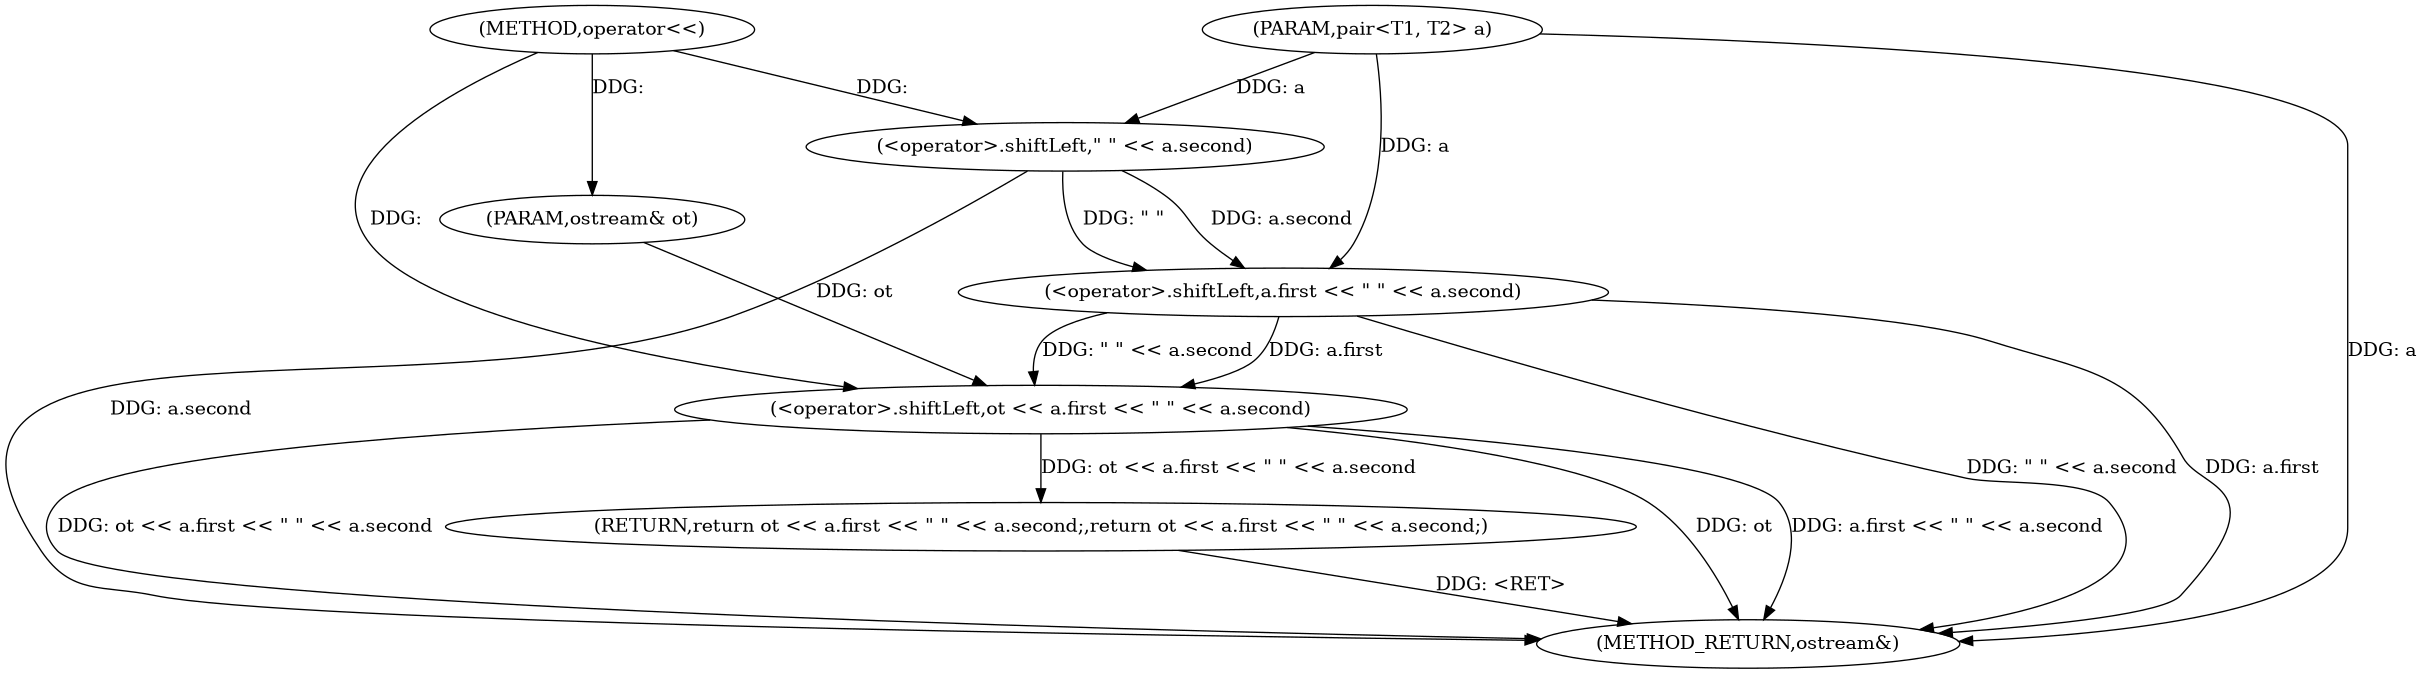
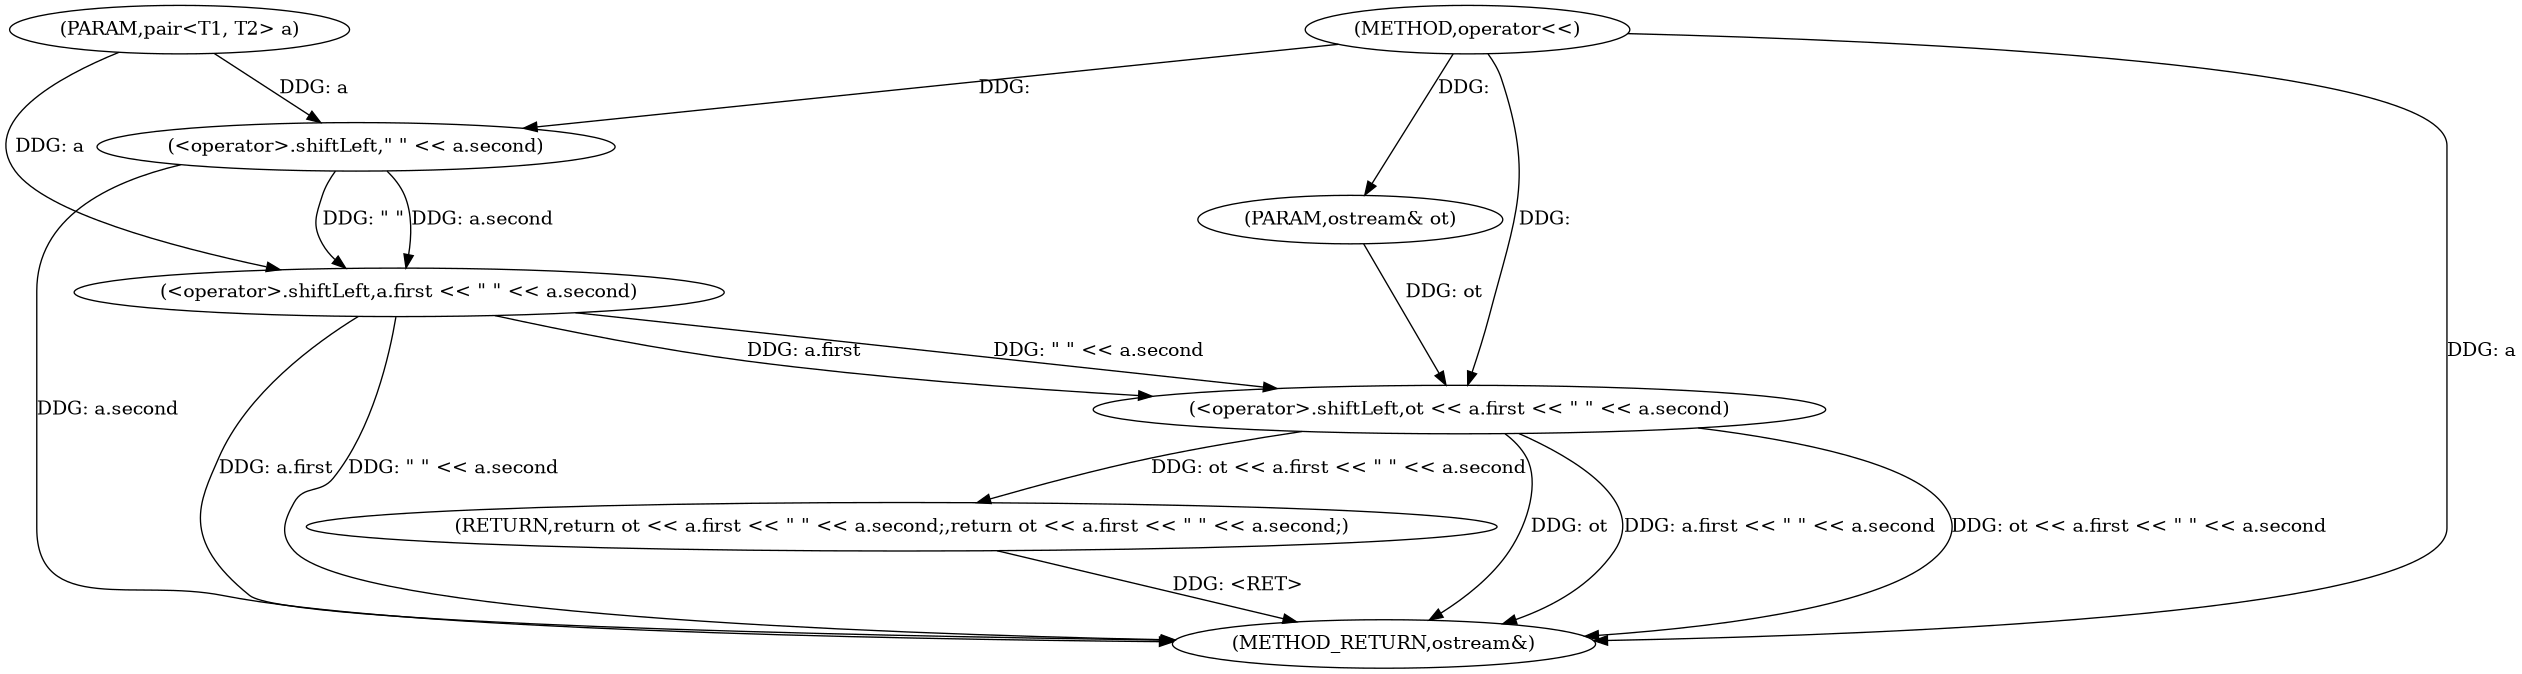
edge "(PARAM,pair<T1, T2> a)" -> "(METHOD_RETURN,ostream&)": now "(METHOD,operator<<)" -> "(METHOD_RETURN,ostream&)"
